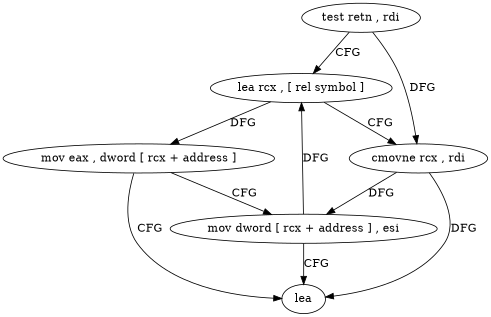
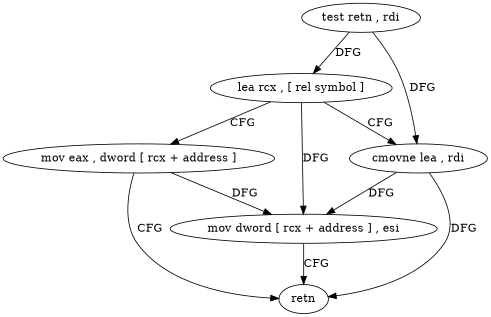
edge "test retn , rdi" -> "lea rcx , [ rel symbol ]": label "CFG" -> "DFG"
edge "lea rcx , [ rel symbol ]" -> "mov eax , dword [ rcx + address ]": label "DFG" -> "CFG"
node "cmovne rcx , rdi": label "cmovne rcx , rdi" -> "cmovne lea , rdi"
edge "mov dword [ rcx + address ] , esi" -> "lea rcx , [ rel symbol ]": reversed
edge "mov eax , dword [ rcx + address ]" -> "mov dword [ rcx + address ] , esi": label "CFG" -> "DFG"
node "lea": label "lea" -> "retn"
